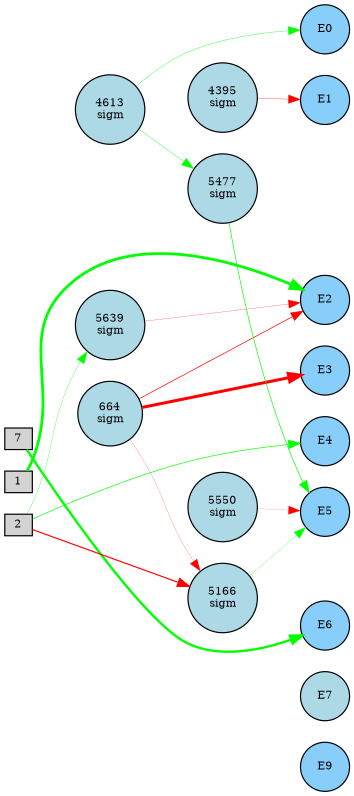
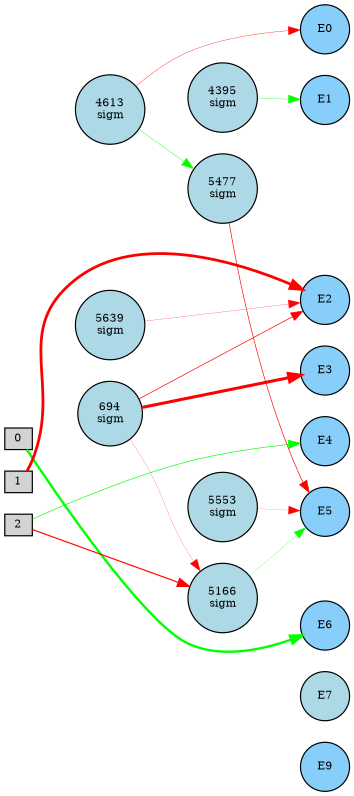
edge "4613 sigm" -> "E0": color green -> red
edge "4395 sigm" -> "E1": color red -> green
edge "1" -> "E2": color green -> red
edge "5477 sigm" -> "E5": color green -> red
node "664 sigm": label "664 sigm" -> "694 sigm"
edge "2" -> "5639 sigm": removed
node "7": label "7" -> "0"
node "5550 sigm": label "5550 sigm" -> "5553 sigm"
